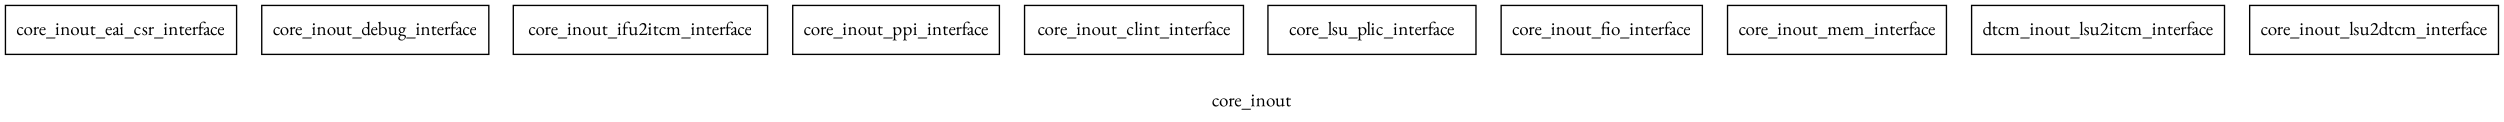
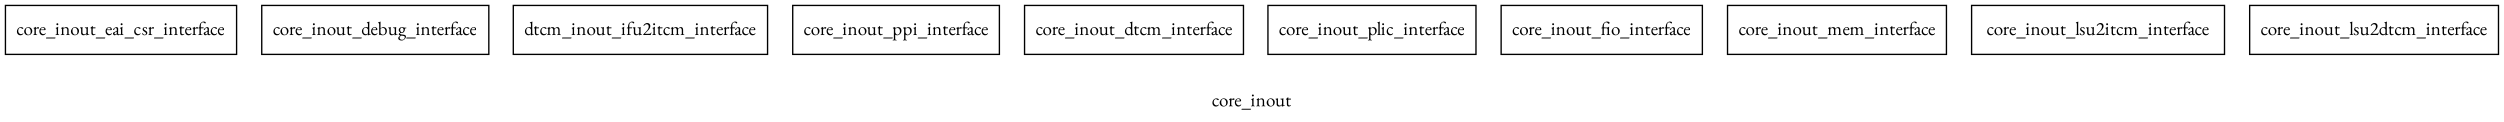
node "core_inout_ifu2itcm_interface": label "core_inout_ifu2itcm_interface" -> "dtcm_inout_ifu2itcm_interface"
node "core_inout_clint_interface": label "core_inout_clint_interface" -> "core_inout_dtcm_interface"
node "core_lsu_plic_interface": label "core_lsu_plic_interface" -> "core_inout_plic_interface"
node "dtcm_inout_lsu2itcm_interface": label "dtcm_inout_lsu2itcm_interface" -> "core_inout_lsu2itcm_interface"
